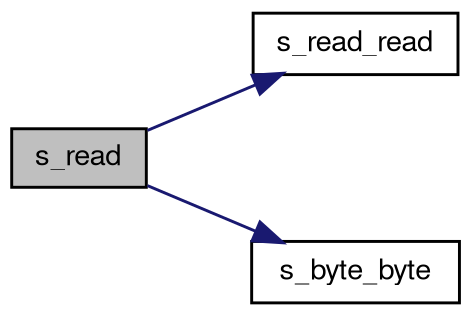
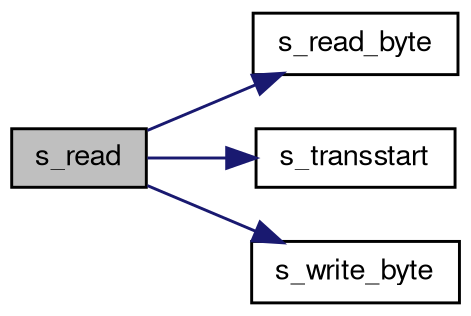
node "s_read_read": label "s_read_read" -> "s_read_byte"
node "s_transstart": added
node "s_byte_byte": label "s_byte_byte" -> "s_write_byte"
